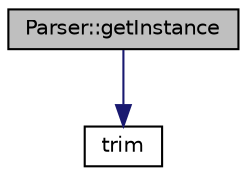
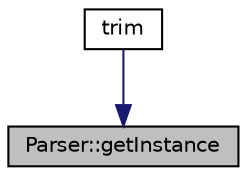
edge "Parser::getInstance" -> "trim": reversed
